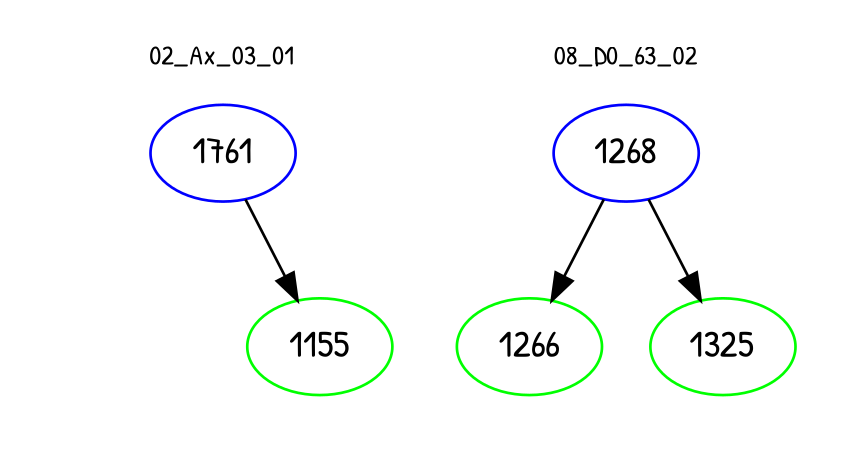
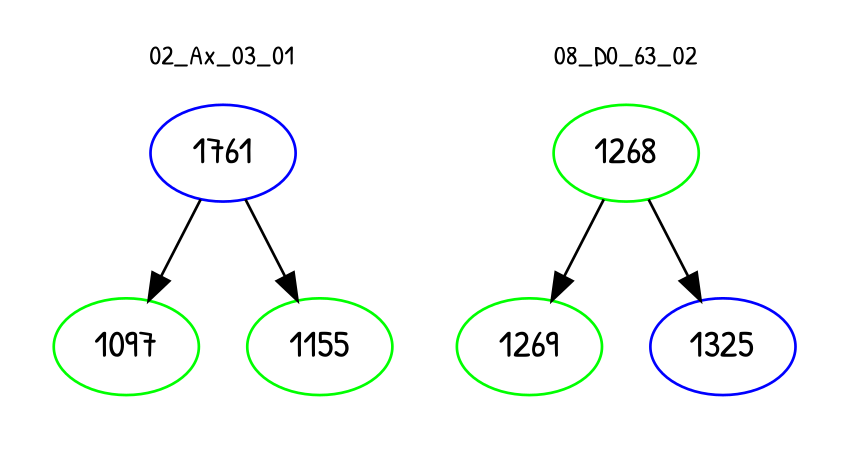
node "1268": color blue -> green
node "1097": added
node "1266": label "1266" -> "1269"
node "1325": color green -> blue
